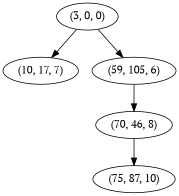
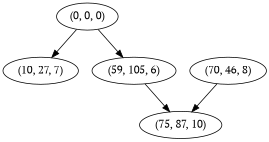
node "(3, 0, 0)": label "(3, 0, 0)" -> "(0, 0, 0)"
node "(10, 17, 7)": label "(10, 17, 7)" -> "(10, 27, 7)"
edge "(59, 105, 6)" -> "(70, 46, 8)": now "(59, 105, 6)" -> "(75, 87, 10)"
